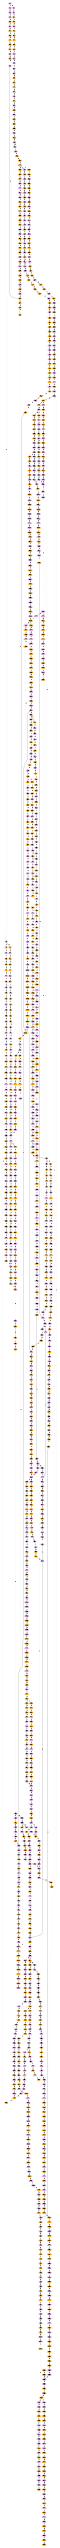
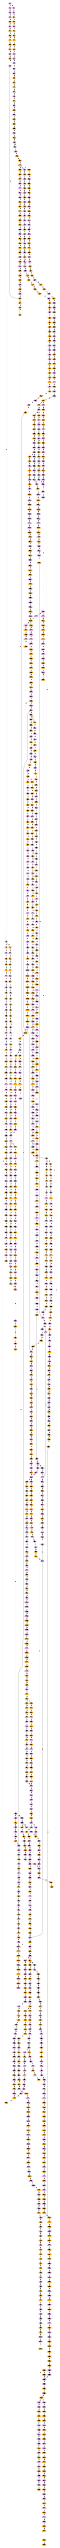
node "S841": added
node "S1303": removed
